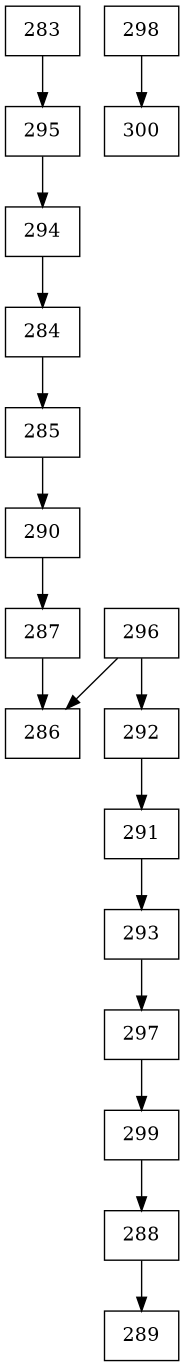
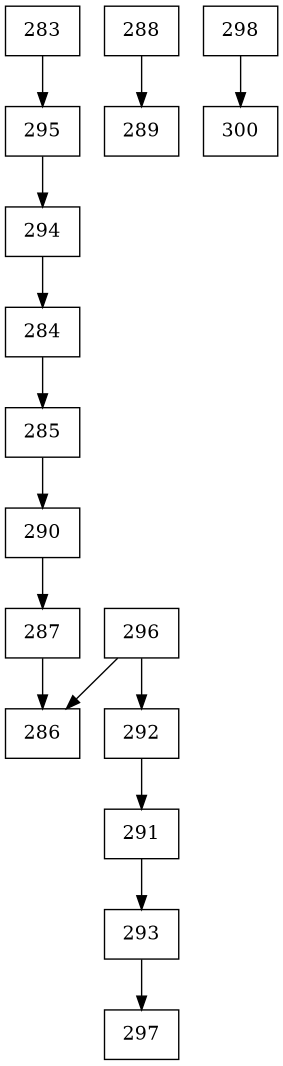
node "299": removed
